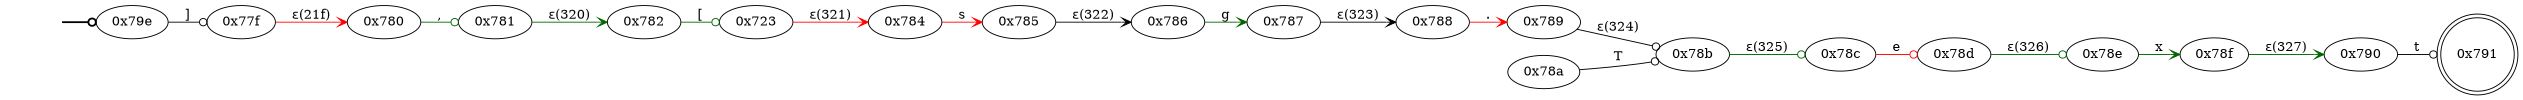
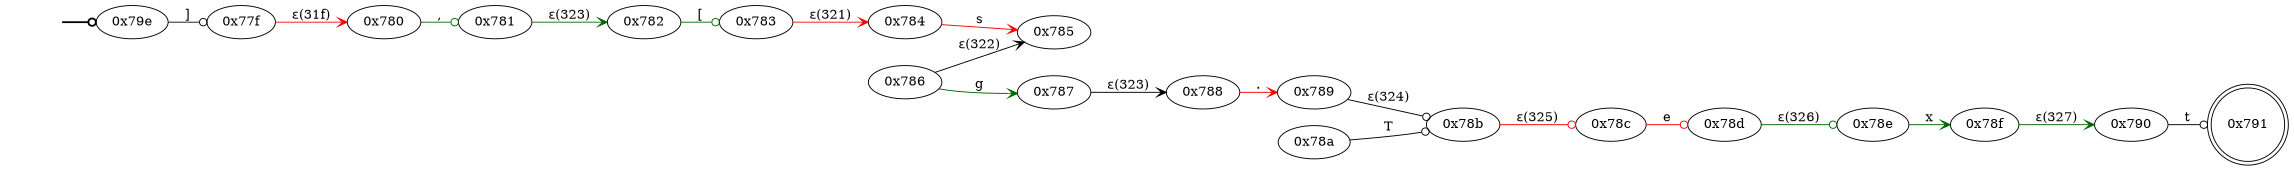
edge "0x77f" -> "0x780": label "ε(21f)" -> "ε(31f)"
edge "0x781" -> "0x782": label "ε(320)" -> "ε(323)"
node "0x723": label "0x723" -> "0x783"
edge "0x785" -> "0x786": reversed
edge "0x78b" -> "0x78c": color darkgreen -> red
